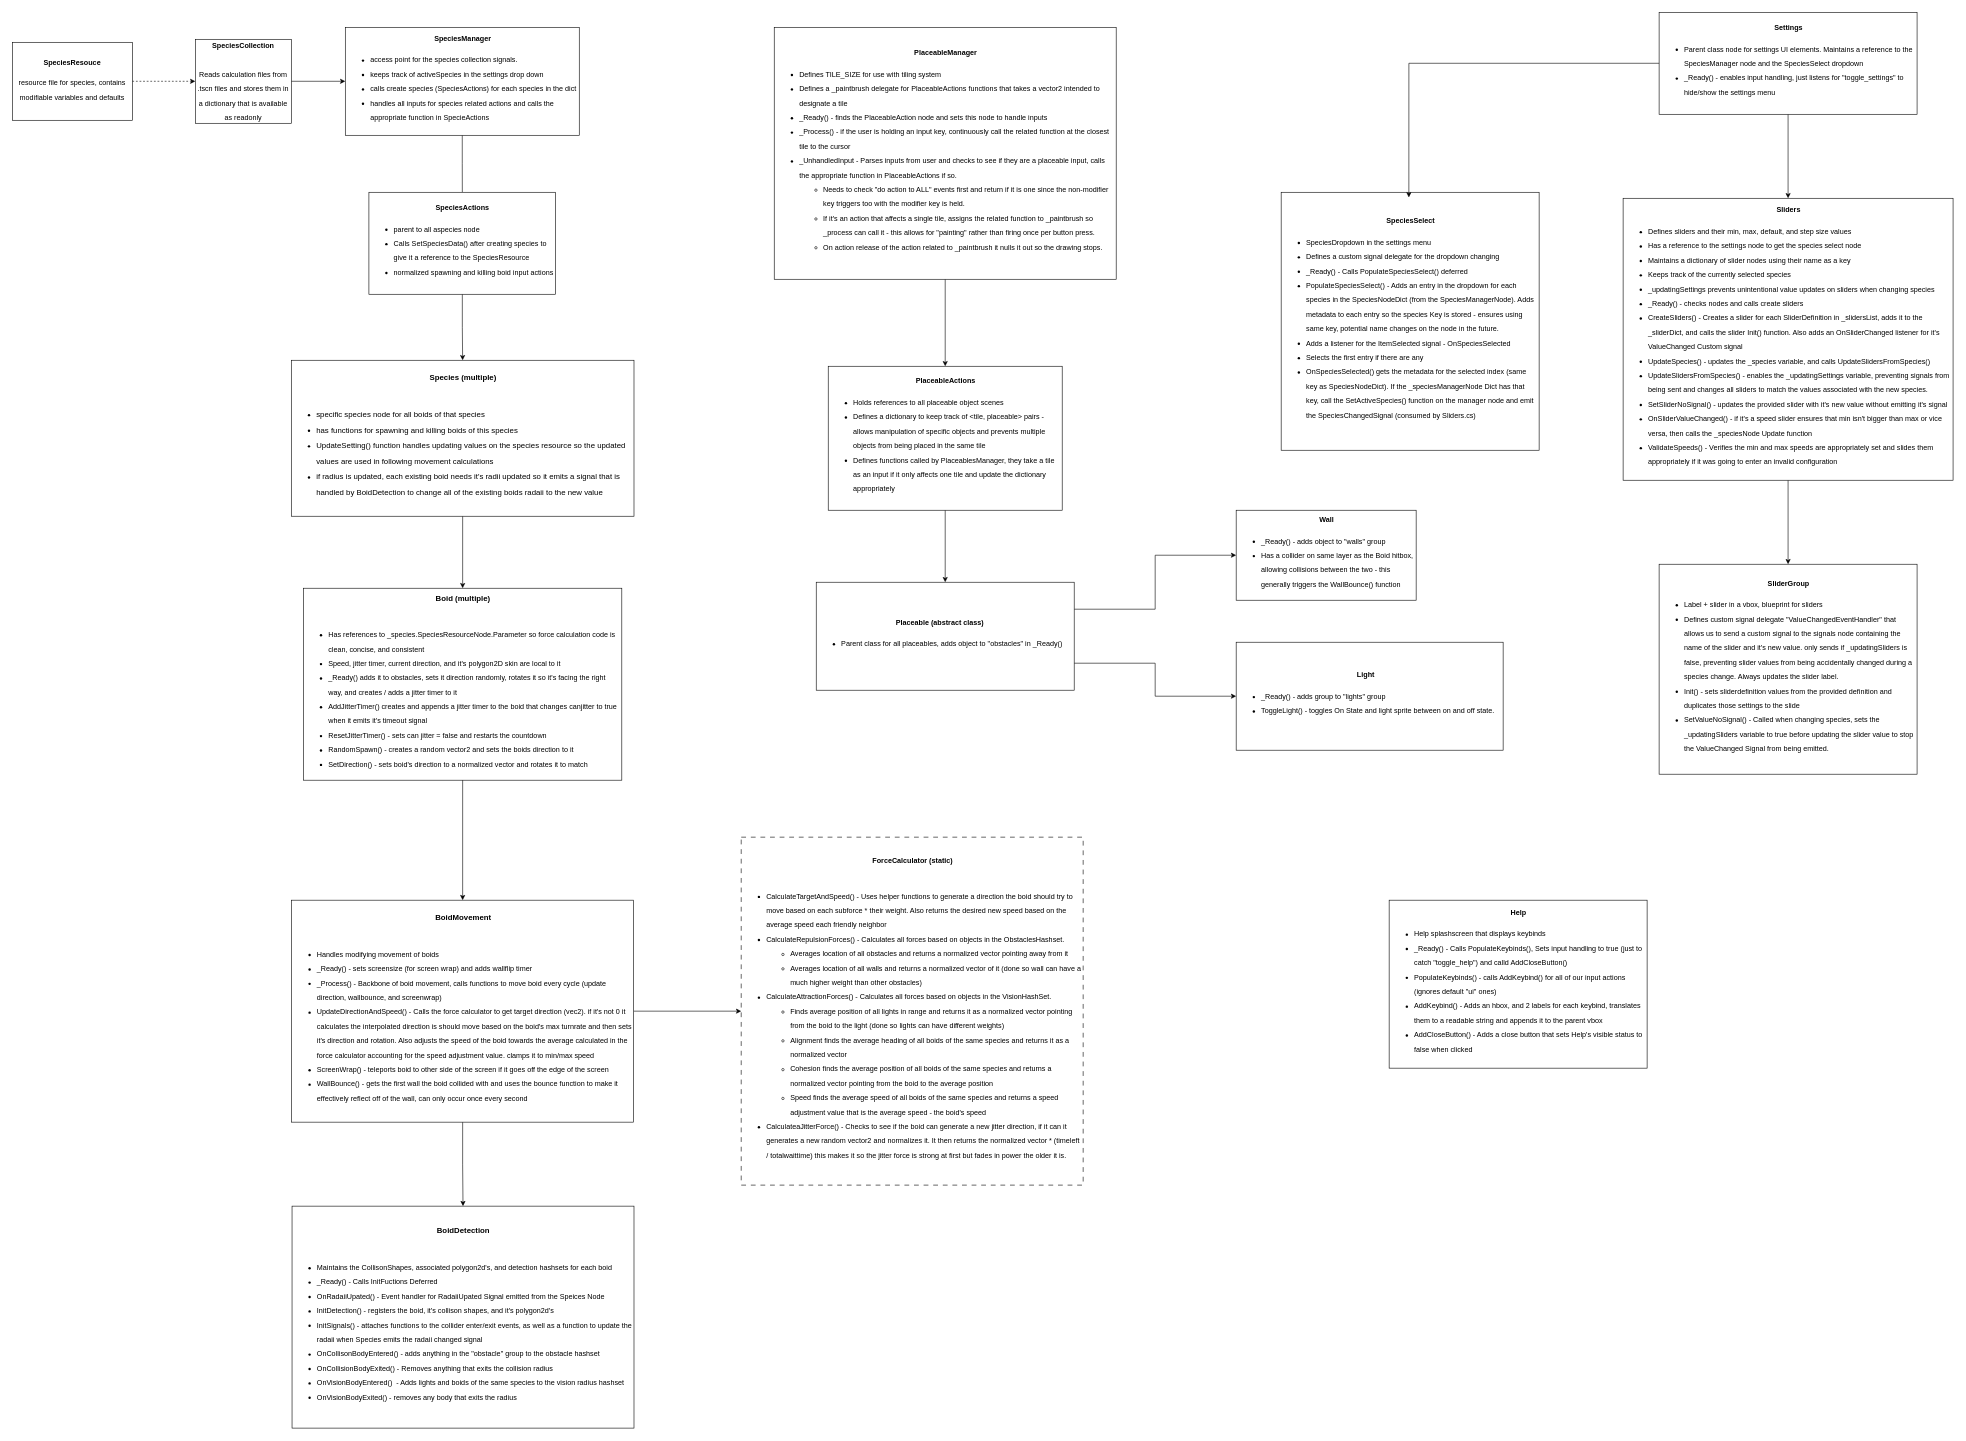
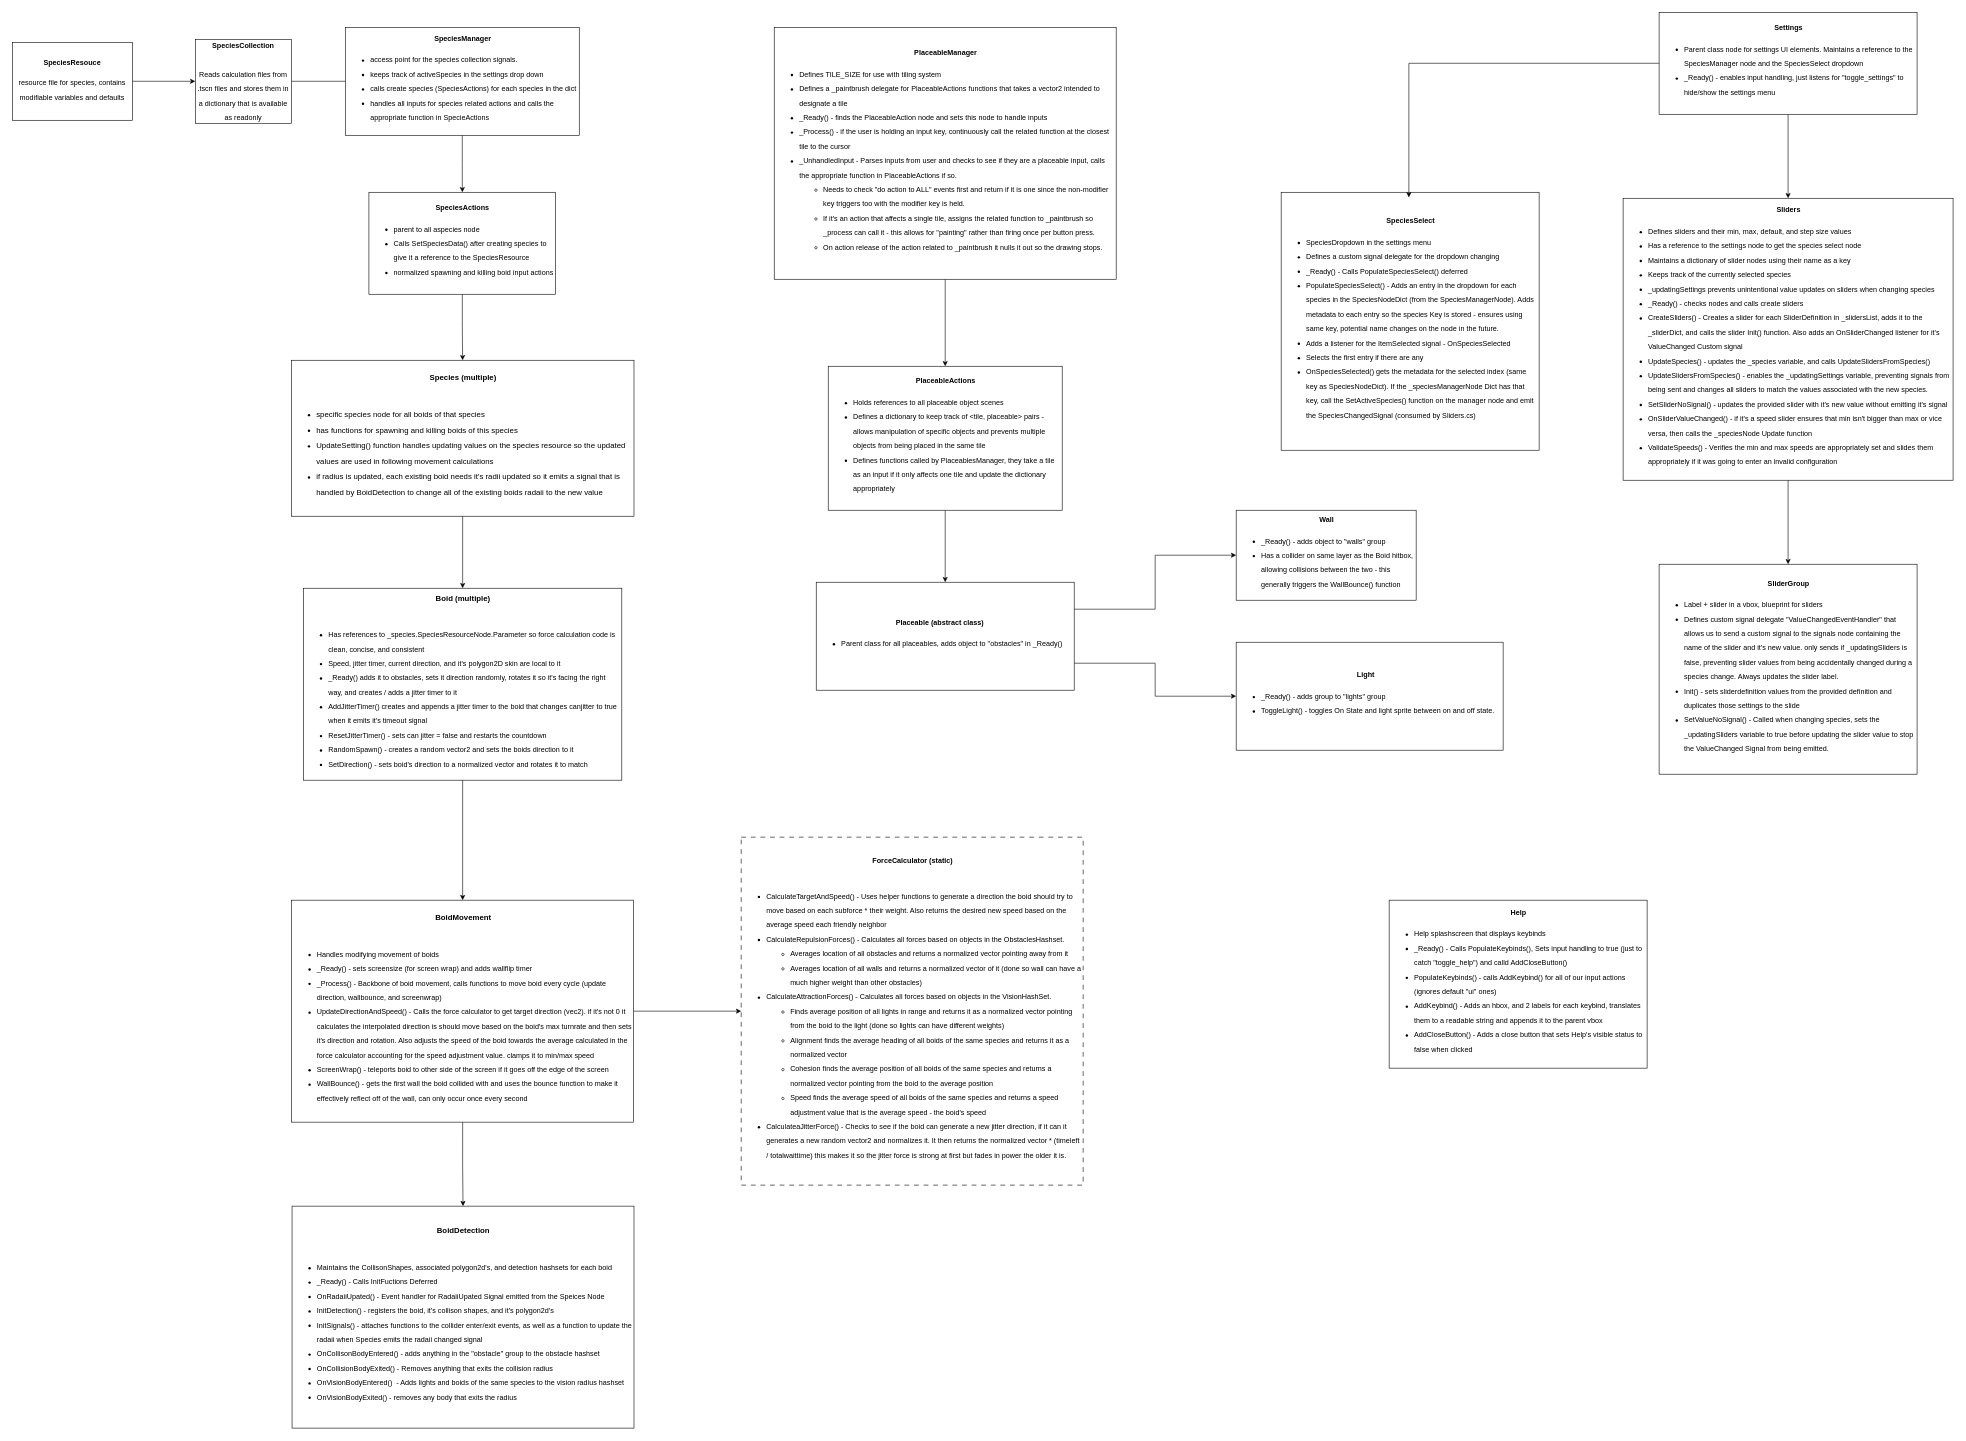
edge "SpeciesResouce resource file for species, contains modifiable variables and defaults" -> "SpeciesCollection Reads calculation files from .tscn files and stores them in a dictionary that is available as readonly": style dashed -> solid
edge "SpeciesCollection Reads calculation files from .tscn files and stores them in a dictionary that is available as readonly" -> "SpeciesManager access point for the species collection signals. keeps track of activeSpecies in the settings drop down calls create species (SpeciesActions) for each species in the dict handles all inputs for species related actions and calls the appropriate function in SpecieActions": arrowhead classic -> none
edge "SpeciesManager access point for the species collection signals. keeps track of activeSpecies in the settings drop down calls create species (SpeciesActions) for each species in the dict handles all inputs for species related actions and calls the appropriate function in SpecieActions" -- "SpeciesActions parent to all aspecies node Calls SetSpeciesData() after creating species to give it a reference to the SpeciesResource normalized spawning and killing boid input actions": arrowhead none -> classic
